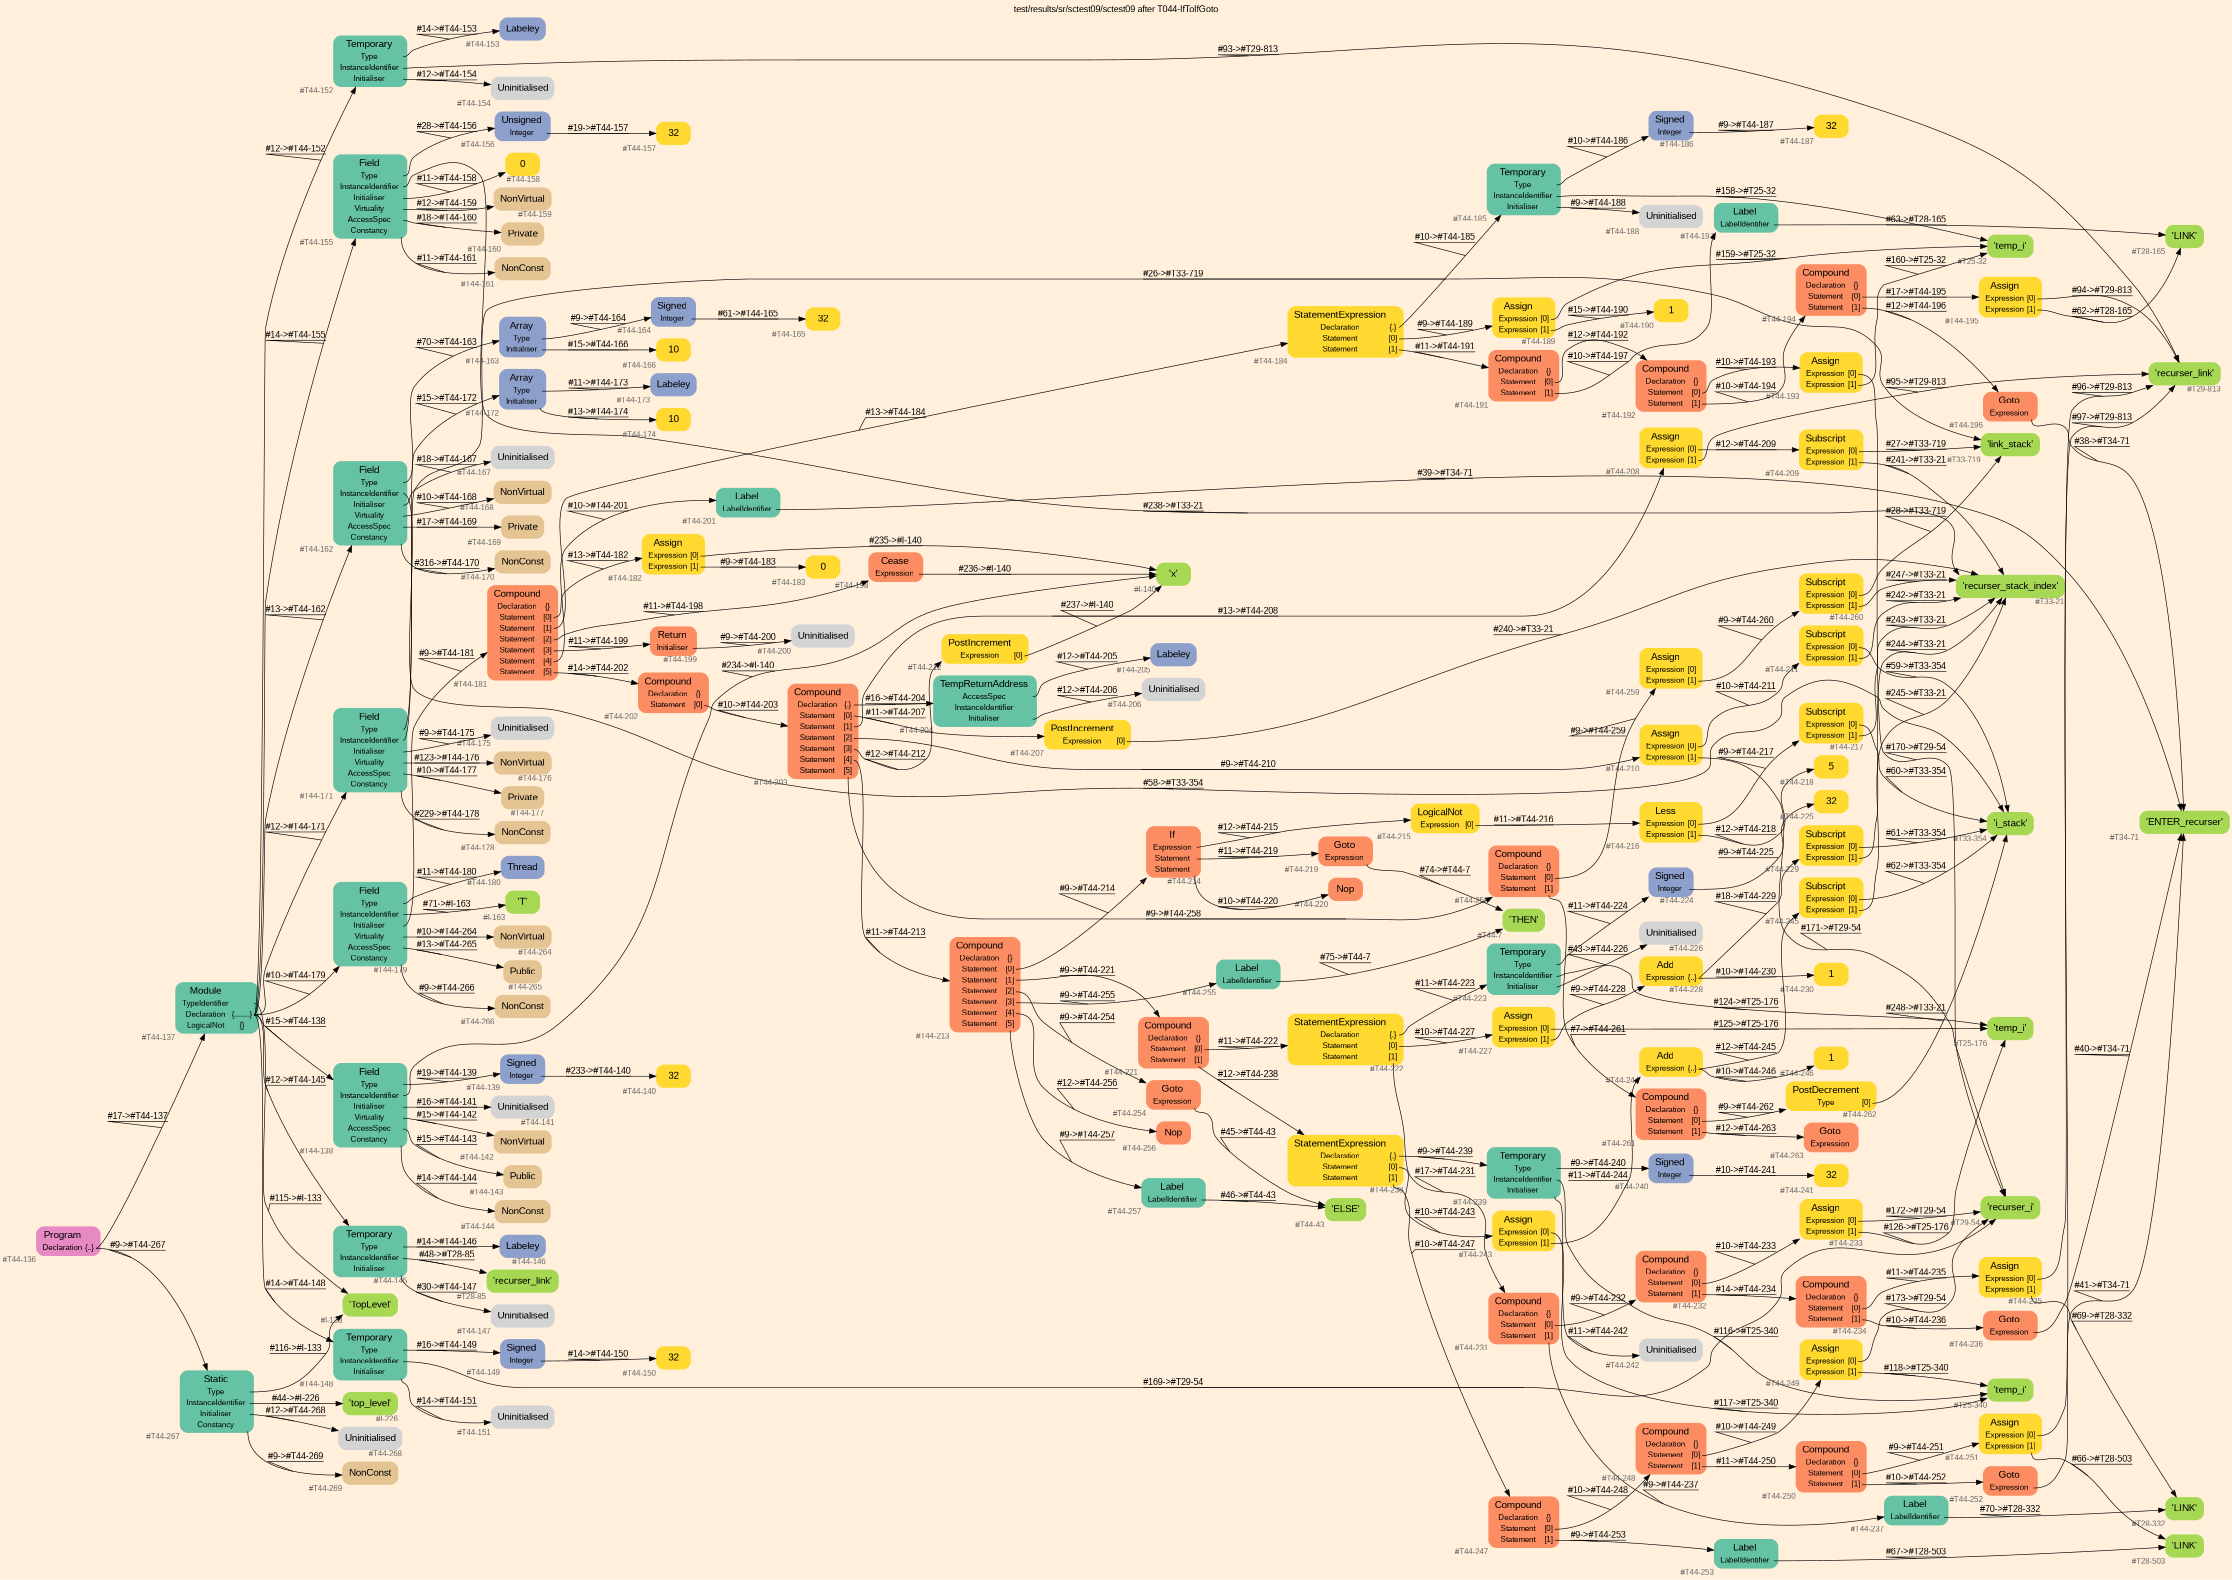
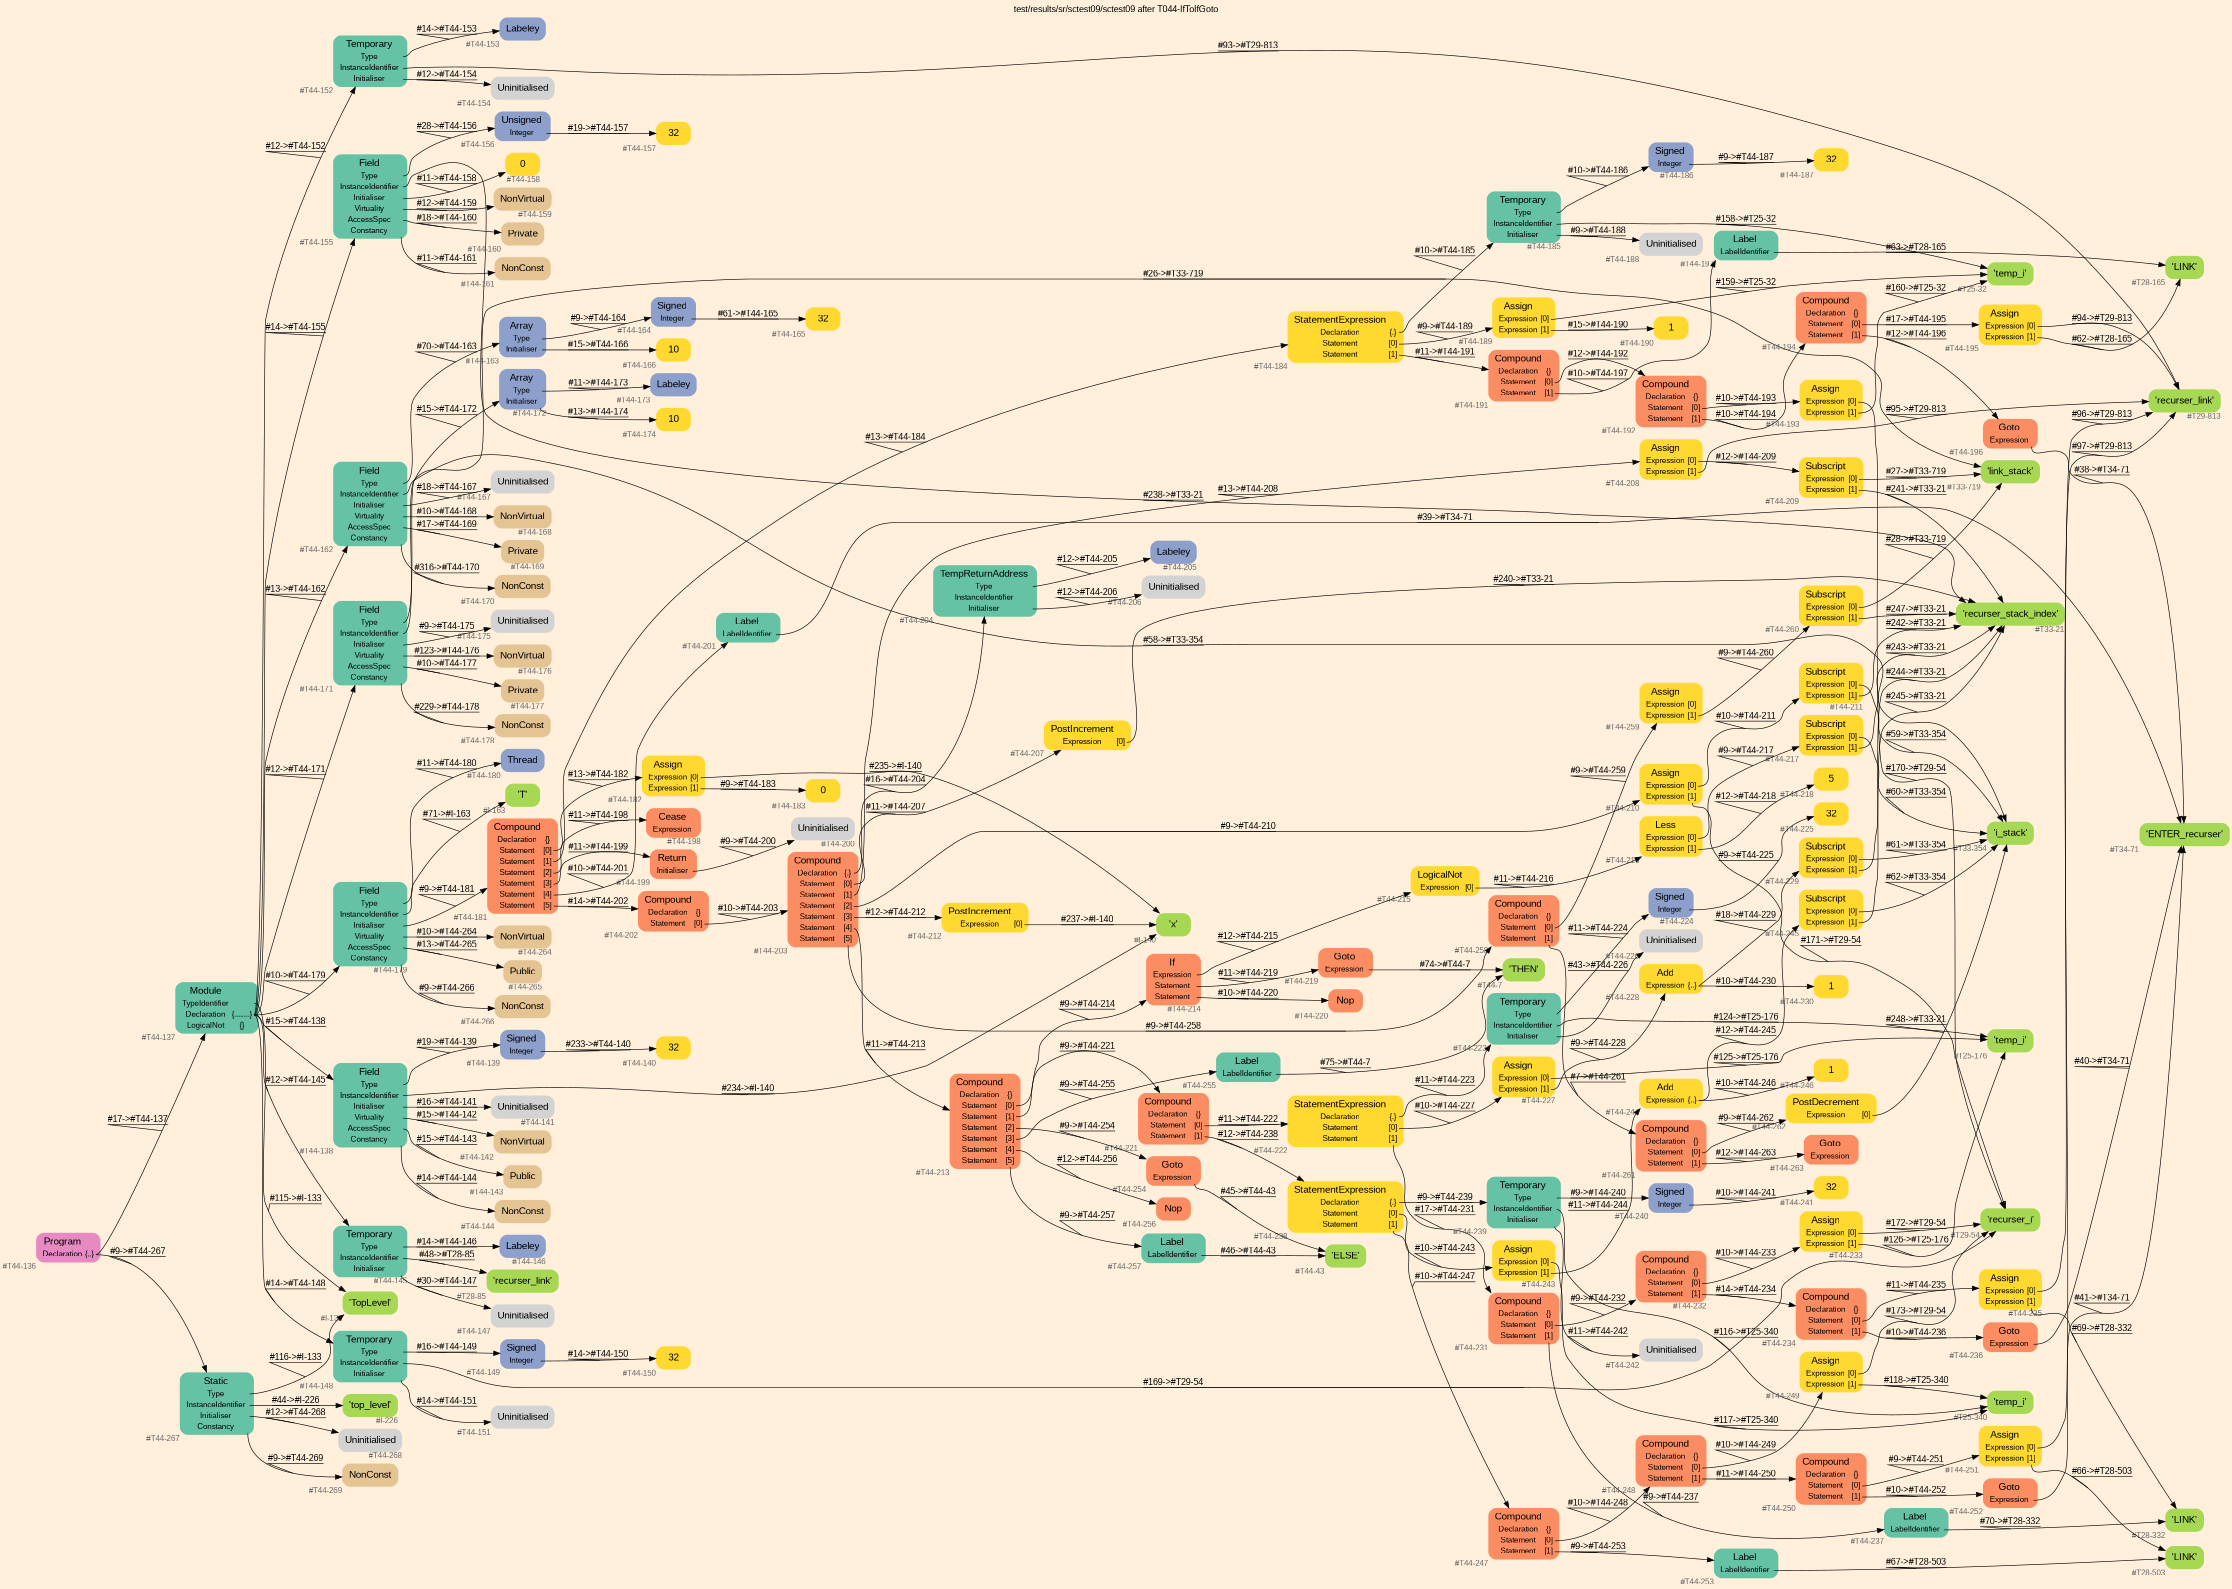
edge "Cease" -> "'x'": removed, label "#236->#I-140"
node "TempReturnAddress": text "AccessSpec" -> "Type"
node "PostDecrement": text "Type" -> "Expression"
